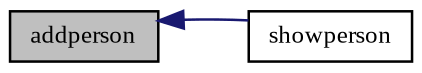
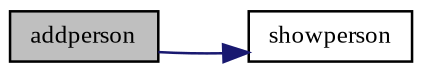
edge "showperson" -> "addperson": reversed
